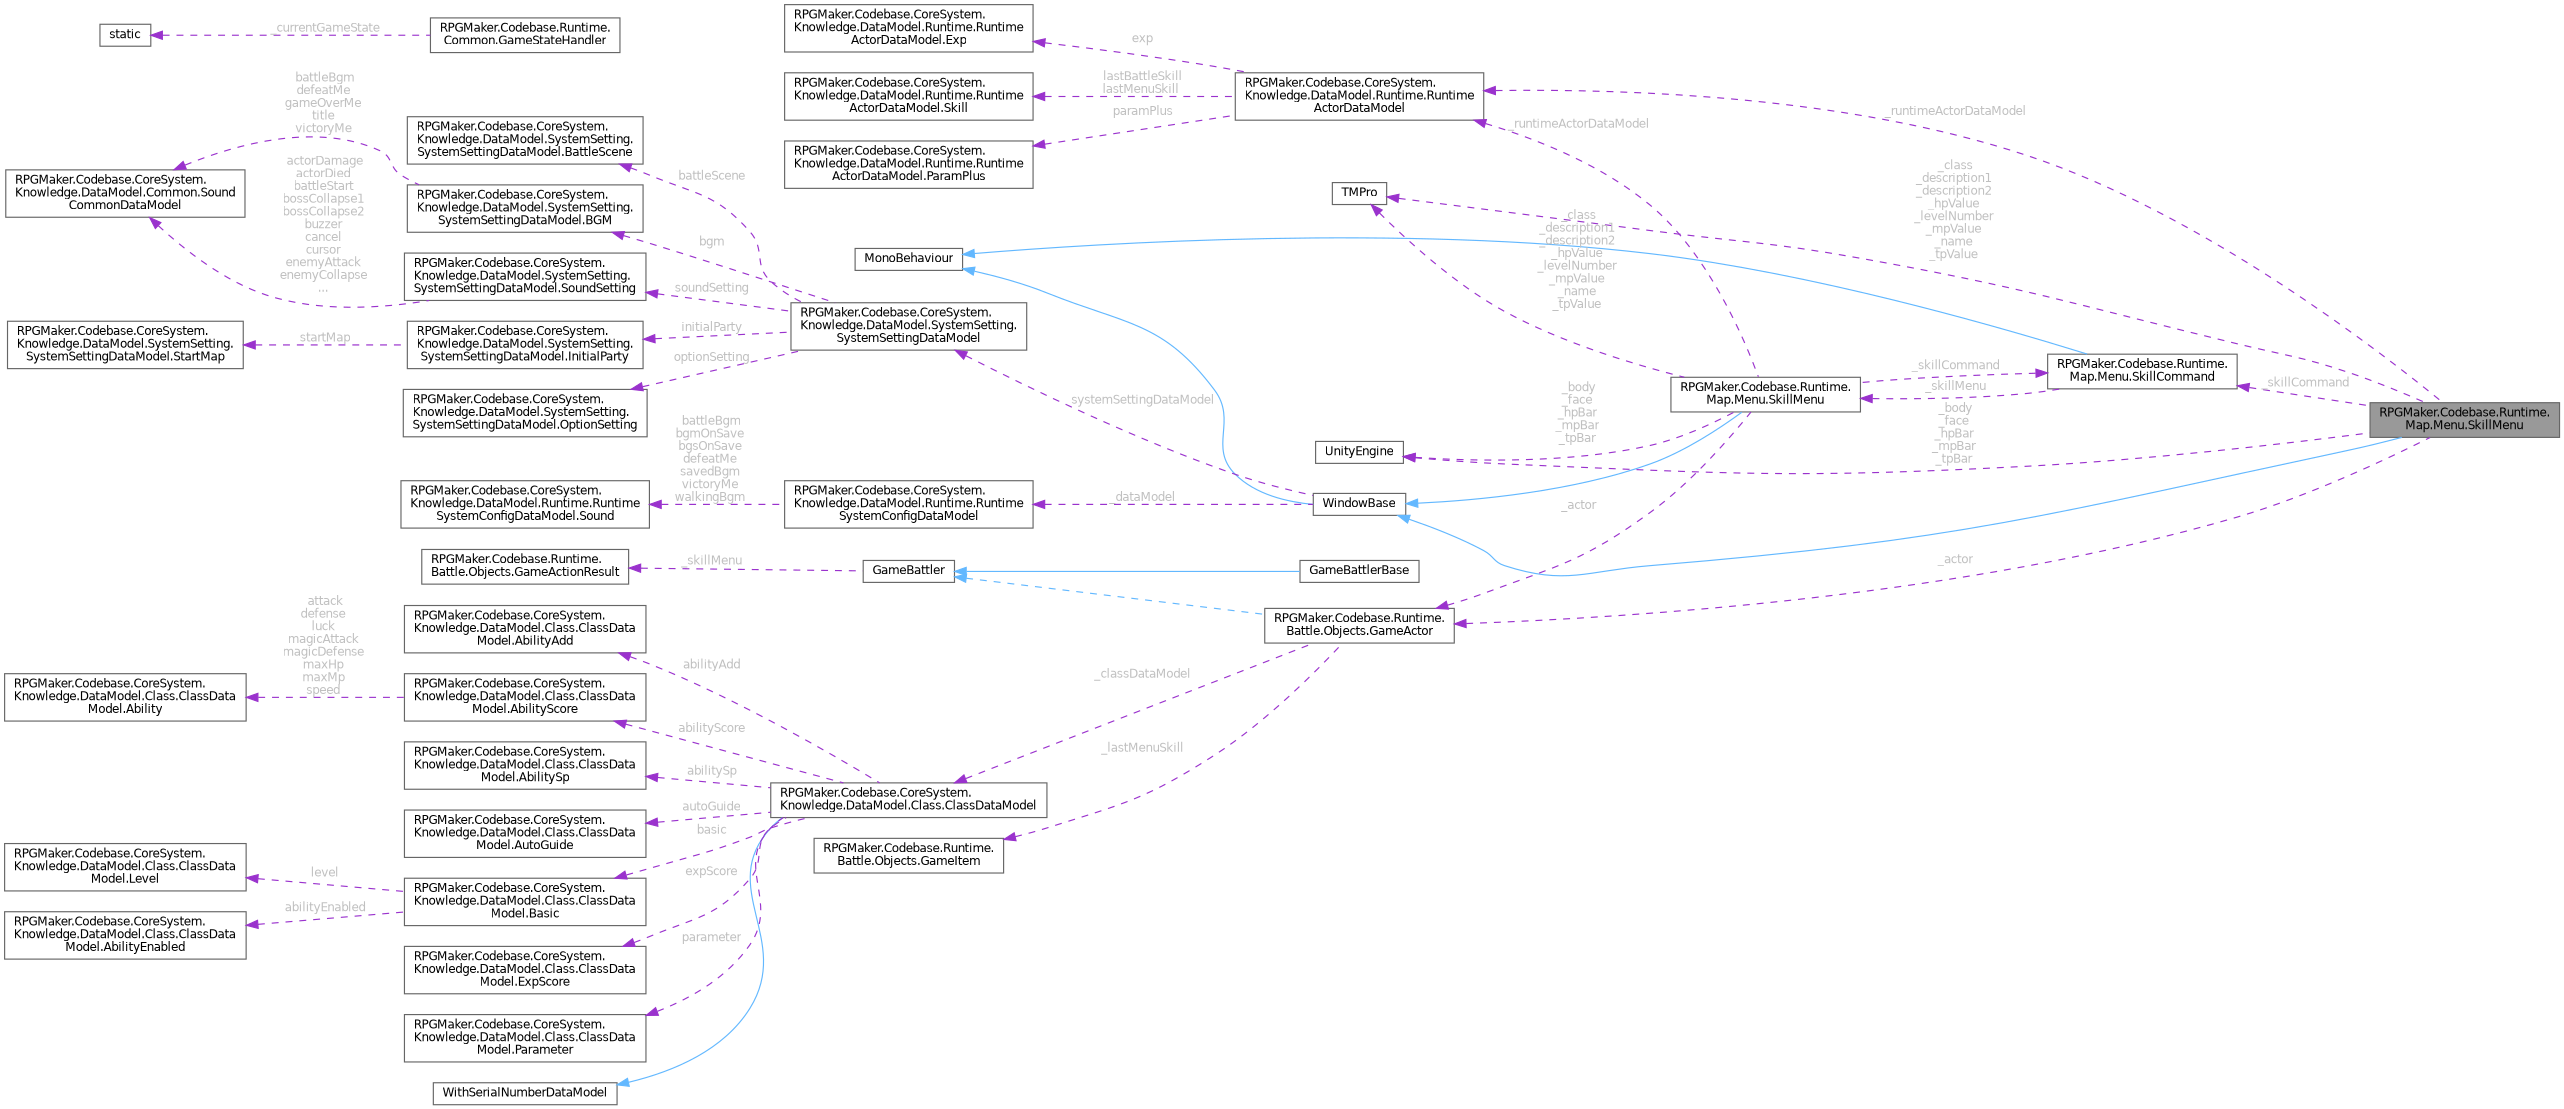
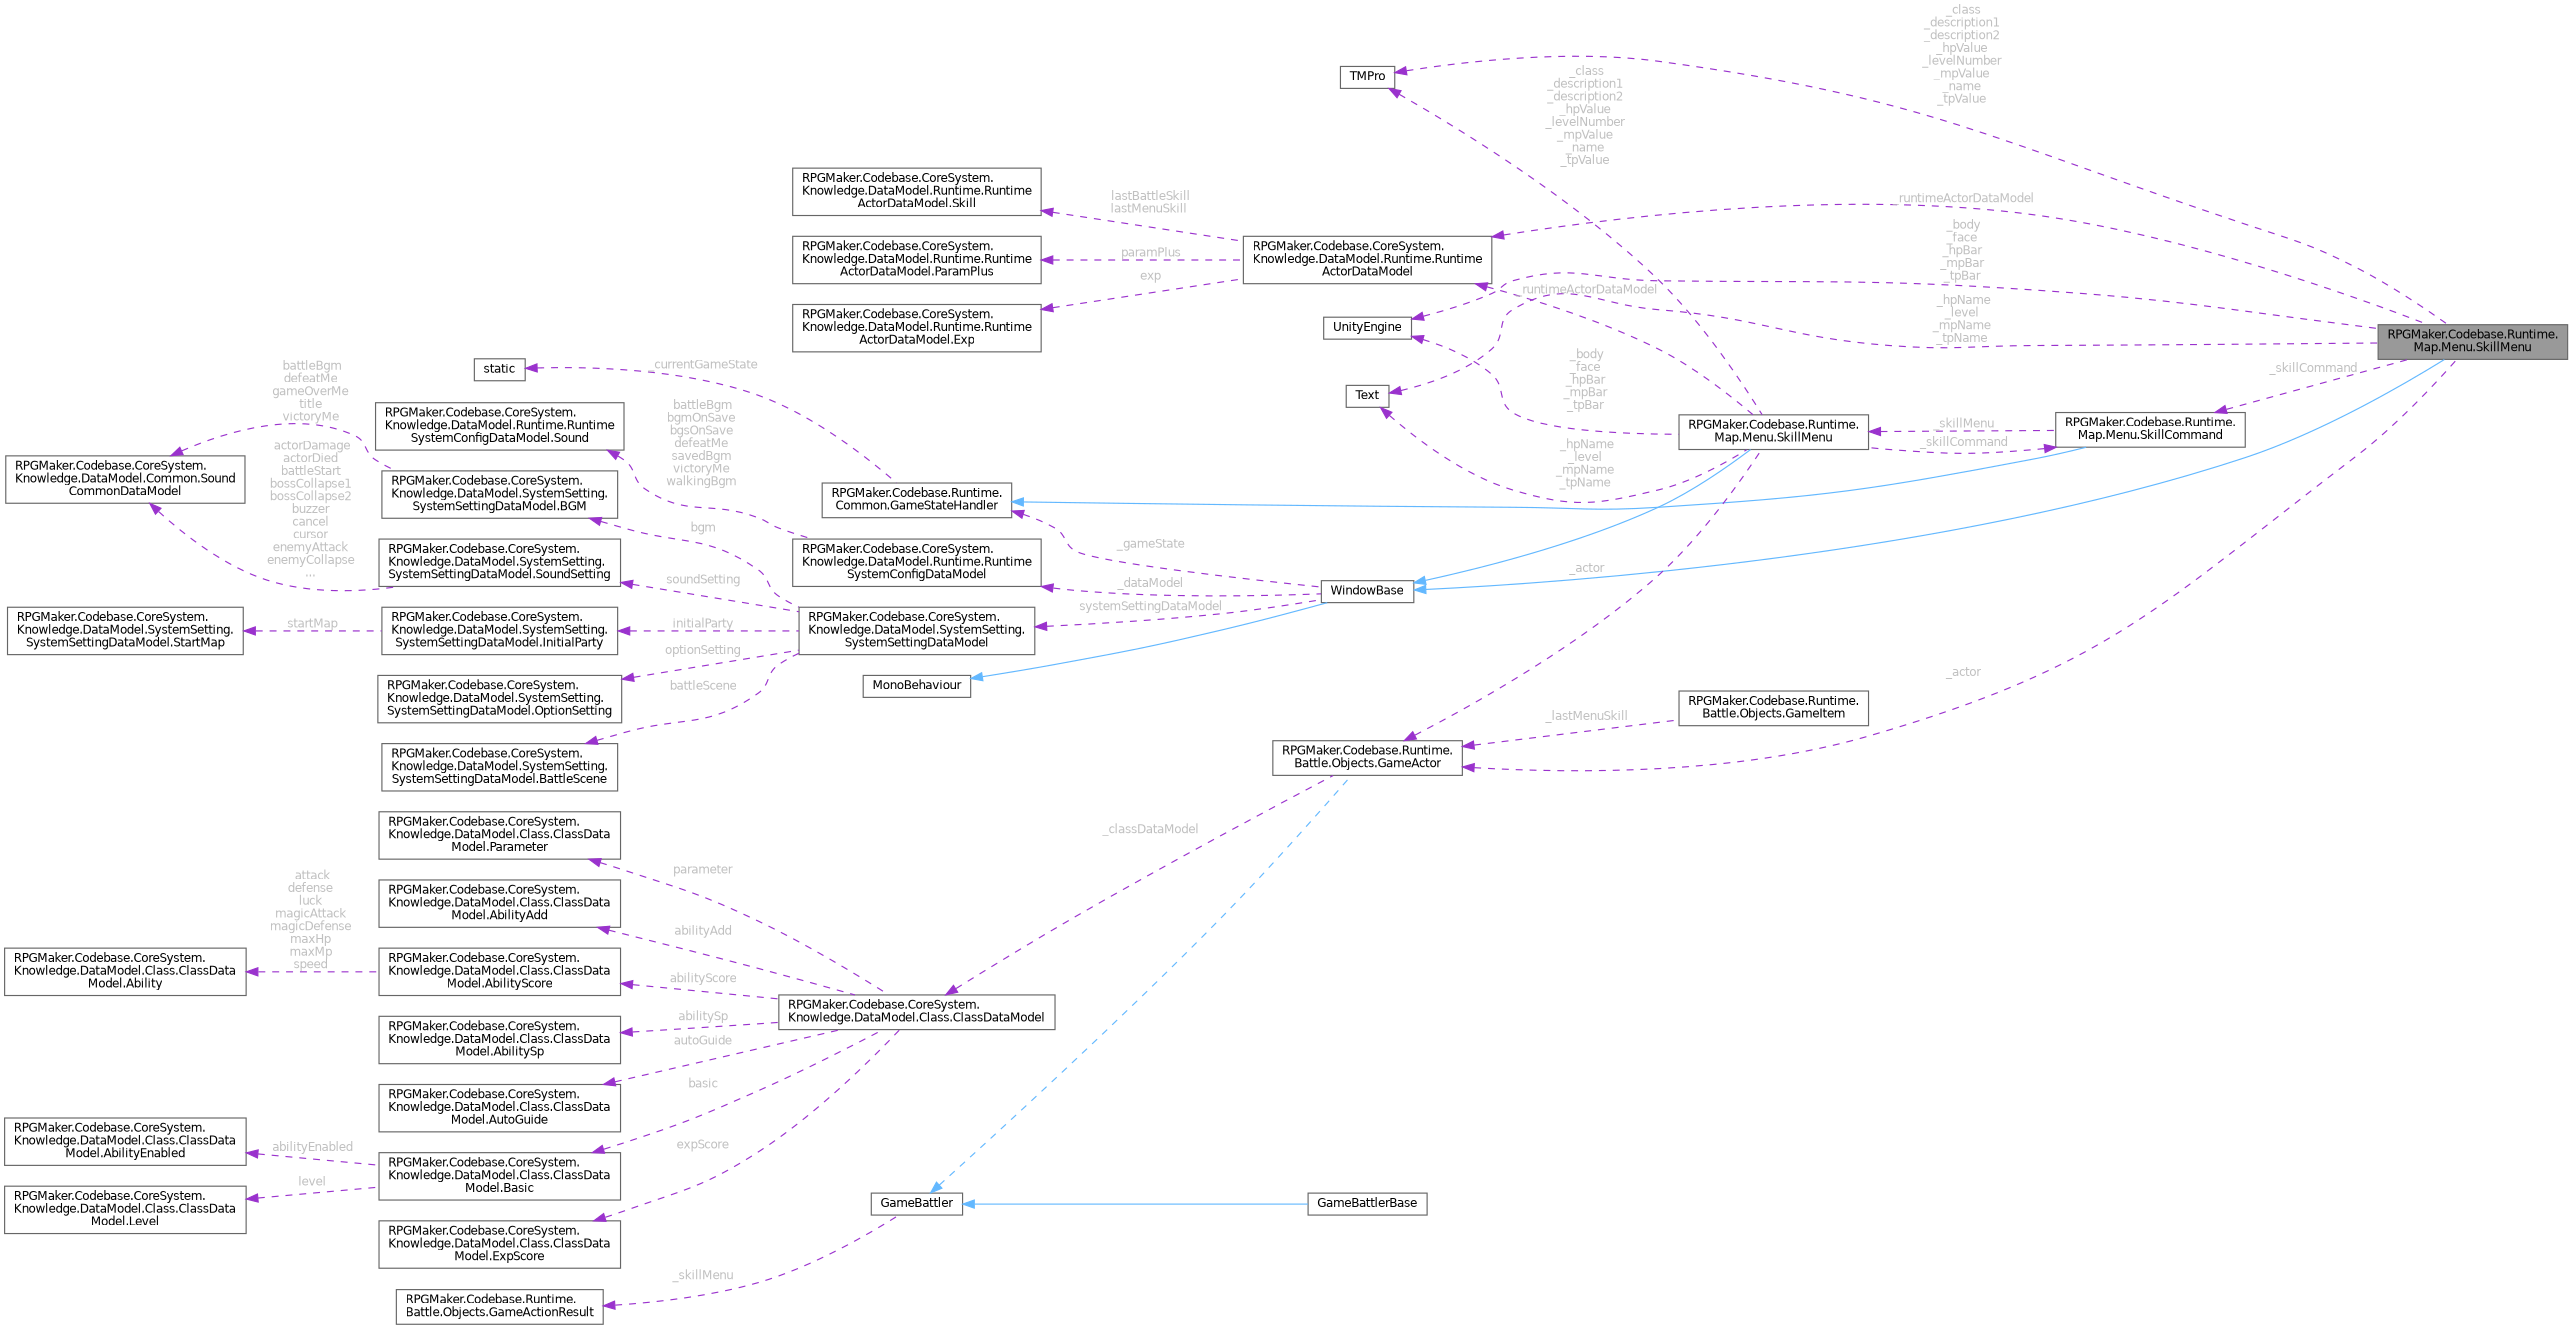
edge "RPGMaker.Codebase.Runtime. Map.Menu.SkillCommand" -> "MonoBehaviour": now "RPGMaker.Codebase.Runtime. Map.Menu.SkillCommand" -> "RPGMaker.Codebase.Runtime. Common.GameStateHandler"
node "Text": added
edge "WindowBase" -> "RPGMaker.Codebase.Runtime. Common.GameStateHandler": added, label "_gameState"
edge "RPGMaker.Codebase.Runtime. Battle.Objects.GameActor" -> "RPGMaker.Codebase.Runtime. Battle.Objects.GameItem": reversed
node "WithSerialNumberDataModel": removed
